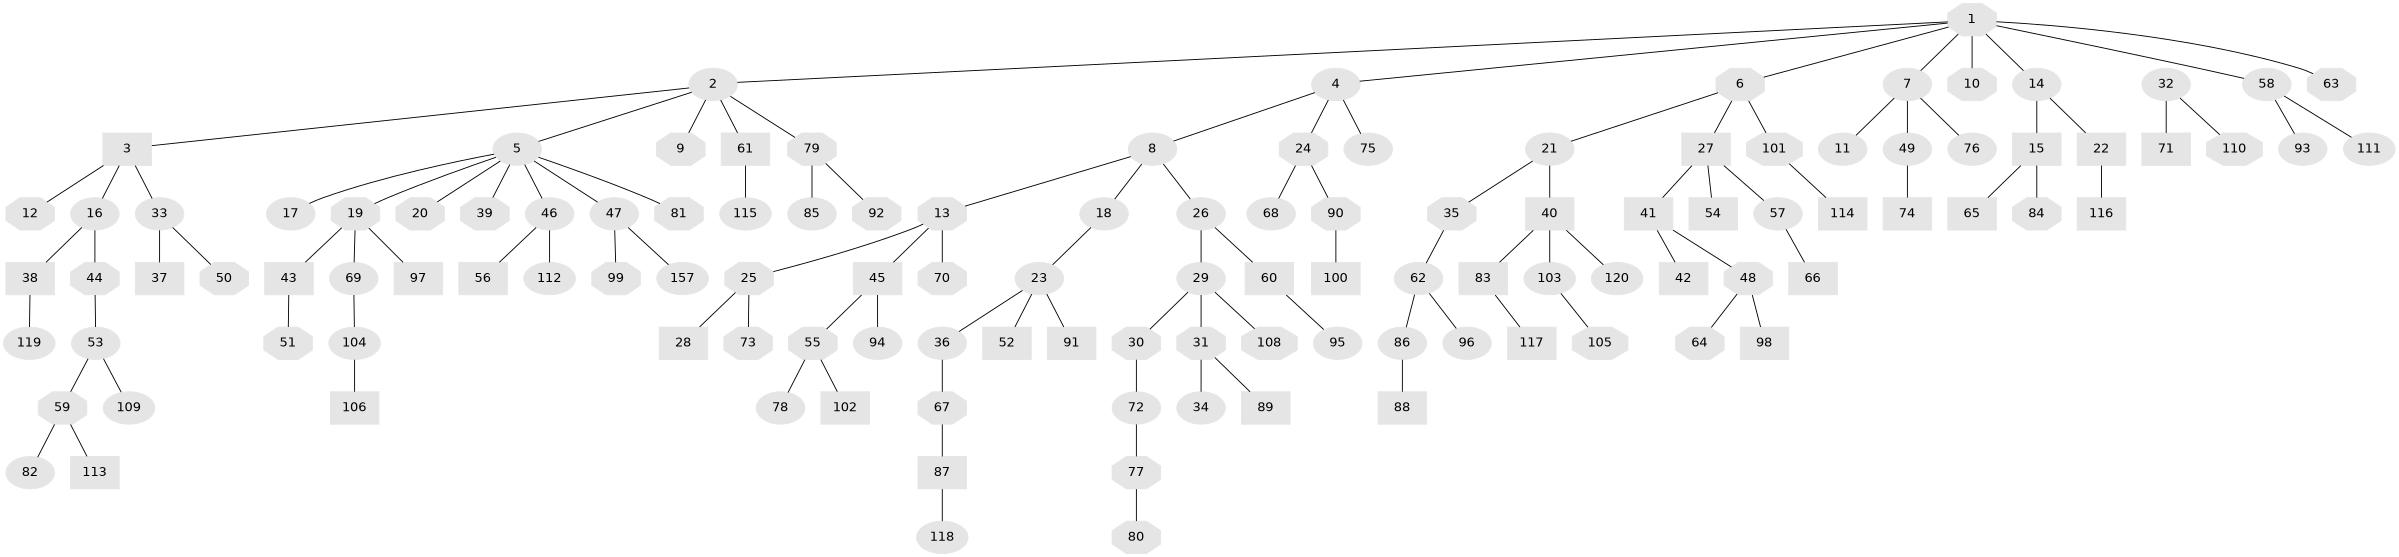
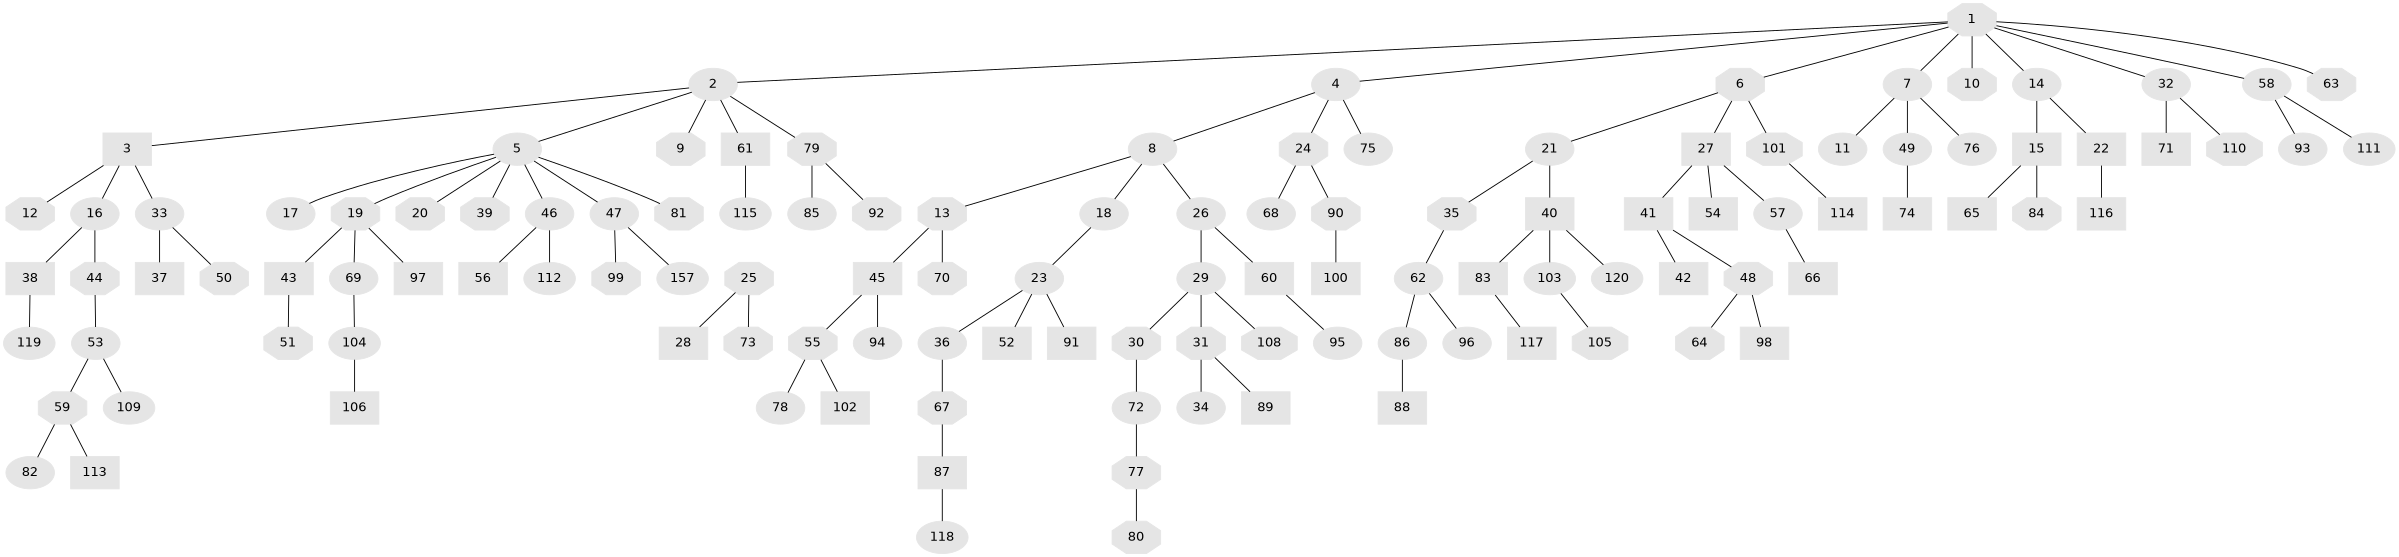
edge "1" -- "32": added
edge "13" -- "25": removed
